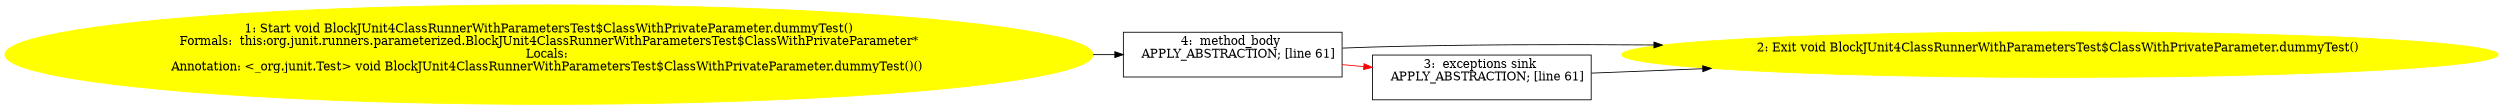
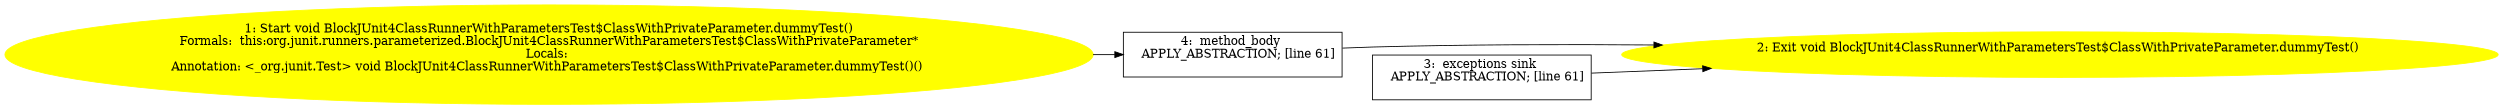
edge "4:  method_body APPLY_ABSTRACTION; [line 61]" -> "3:  exceptions sink APPLY_ABSTRACTION; [line 61]": removed
